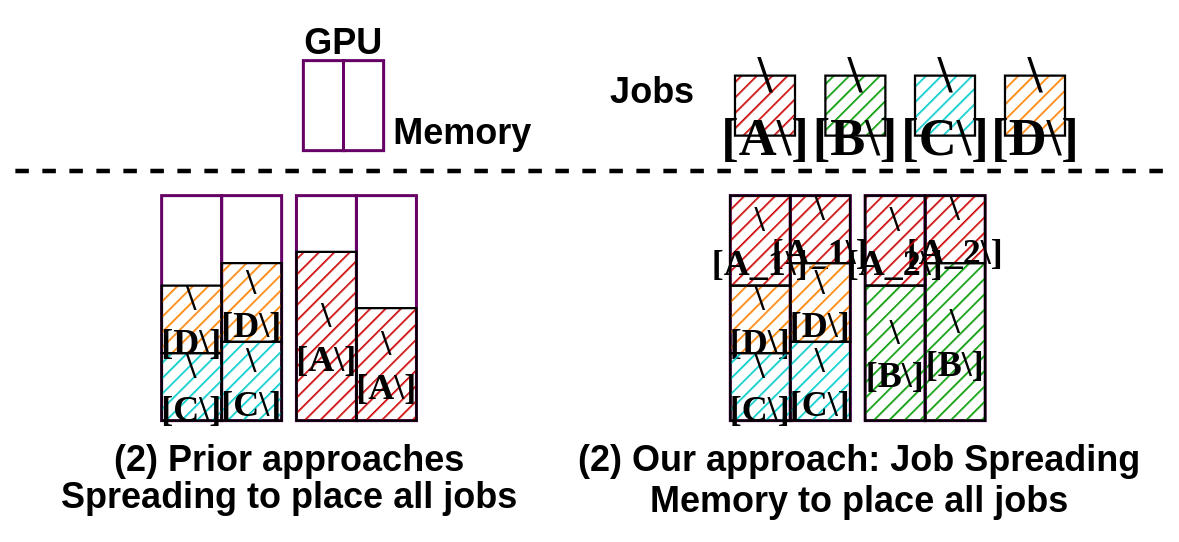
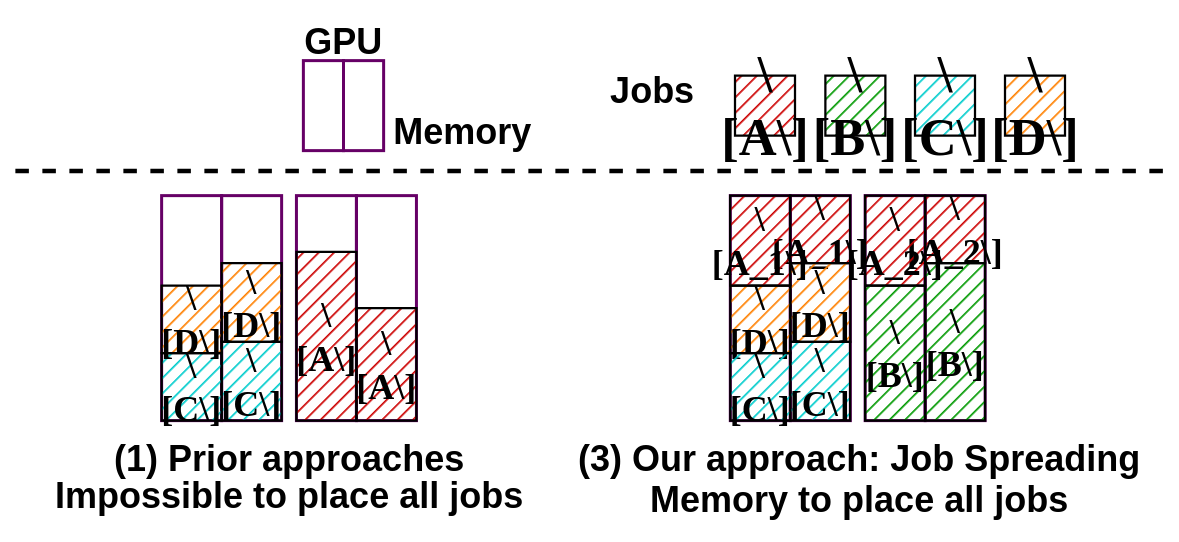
node "(2) Prior approaches": label "(2) Prior approaches" -> "(1) Prior approaches"
node "(2) Our approach: Job Spreading": label "(2) Our approach: Job Spreading" -> "(3) Our approach: Job Spreading"
node "Spreading to place all jobs": label "Spreading to place all jobs" -> "Impossible to place all jobs"
